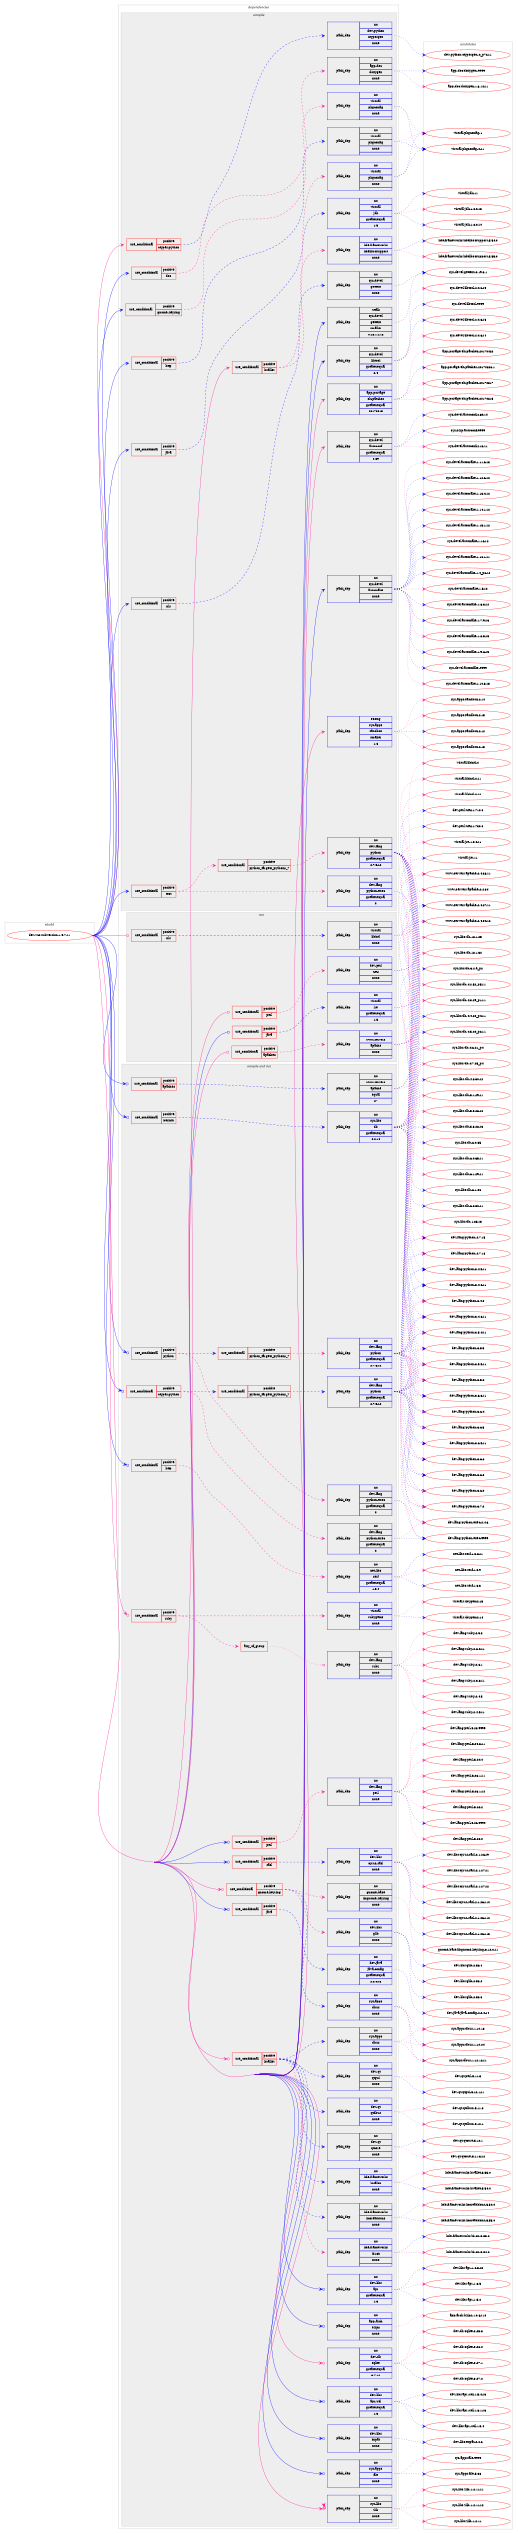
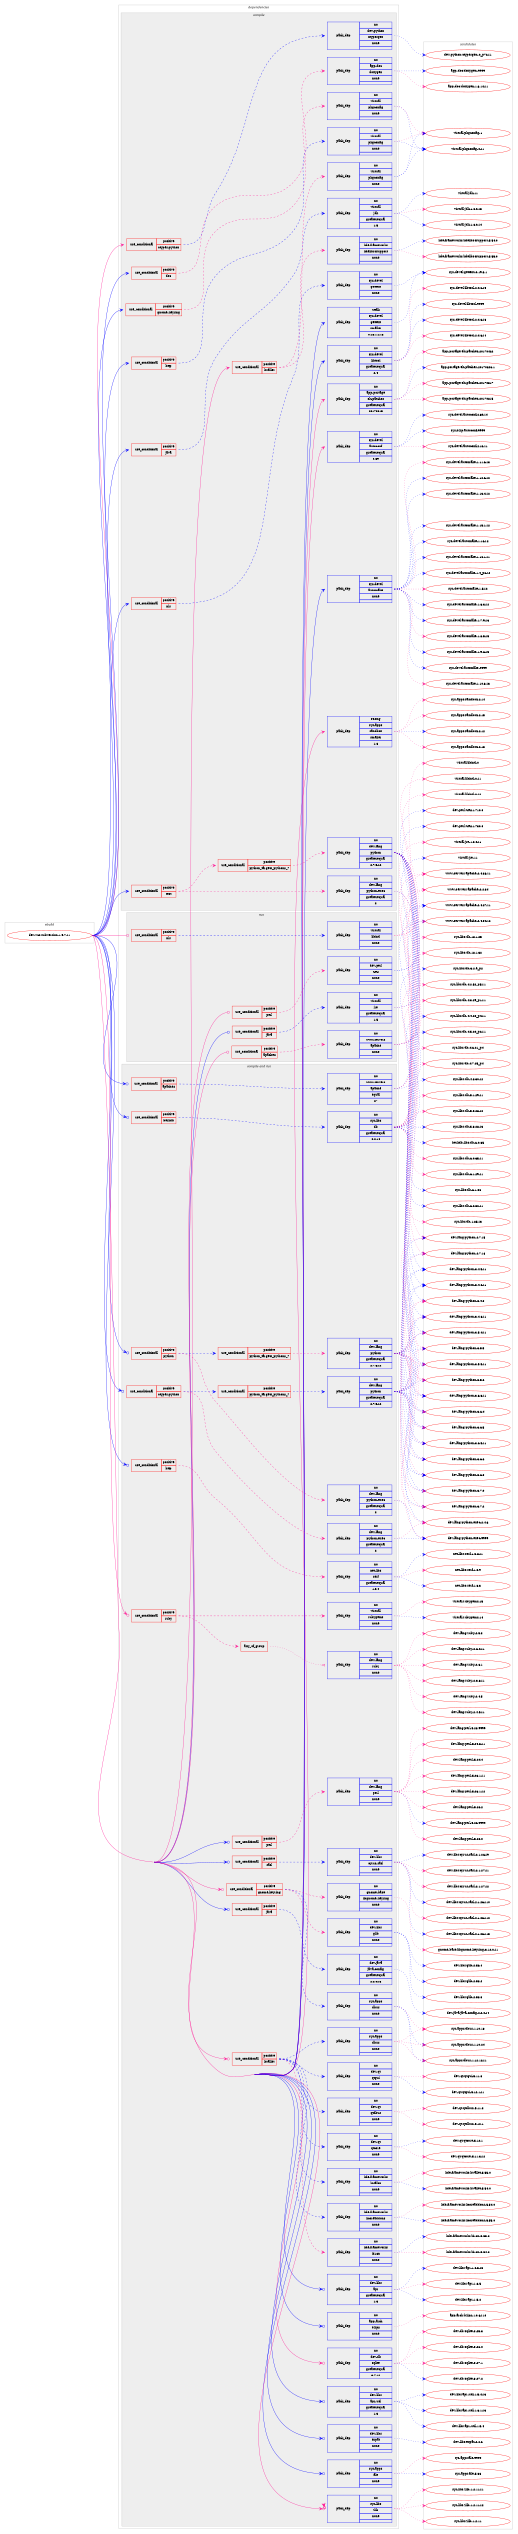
node "sys-devel/automake-1.14.1-r2": removed
node "sys-libs/db-6.0.35": label "sys-libs/db-6.0.35" -> "berkdb-libs/db-6.0.35"
node "dev-lang/python-3.6.0": label "dev-lang/python-3.6.0" -> "dev-lang/python-3.7.0"
node "dev-qt/perl-5.11.3": label "dev-qt/perl-5.11.3" -> "dev-qt/qtgui-5.11.3"
